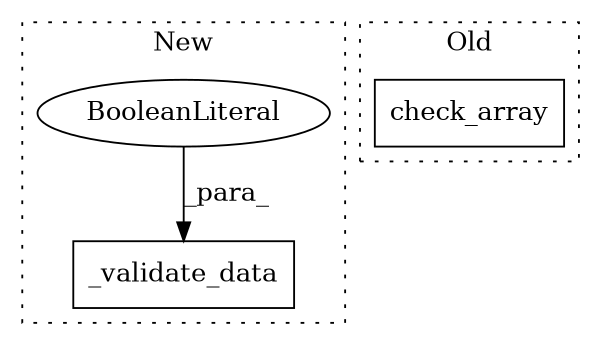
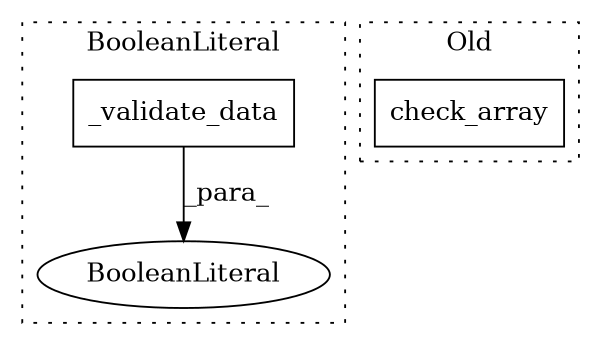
cluster "New": label "New" -> "BooleanLiteral"
edge "BooleanLiteral" -> "_validate_data": reversed
